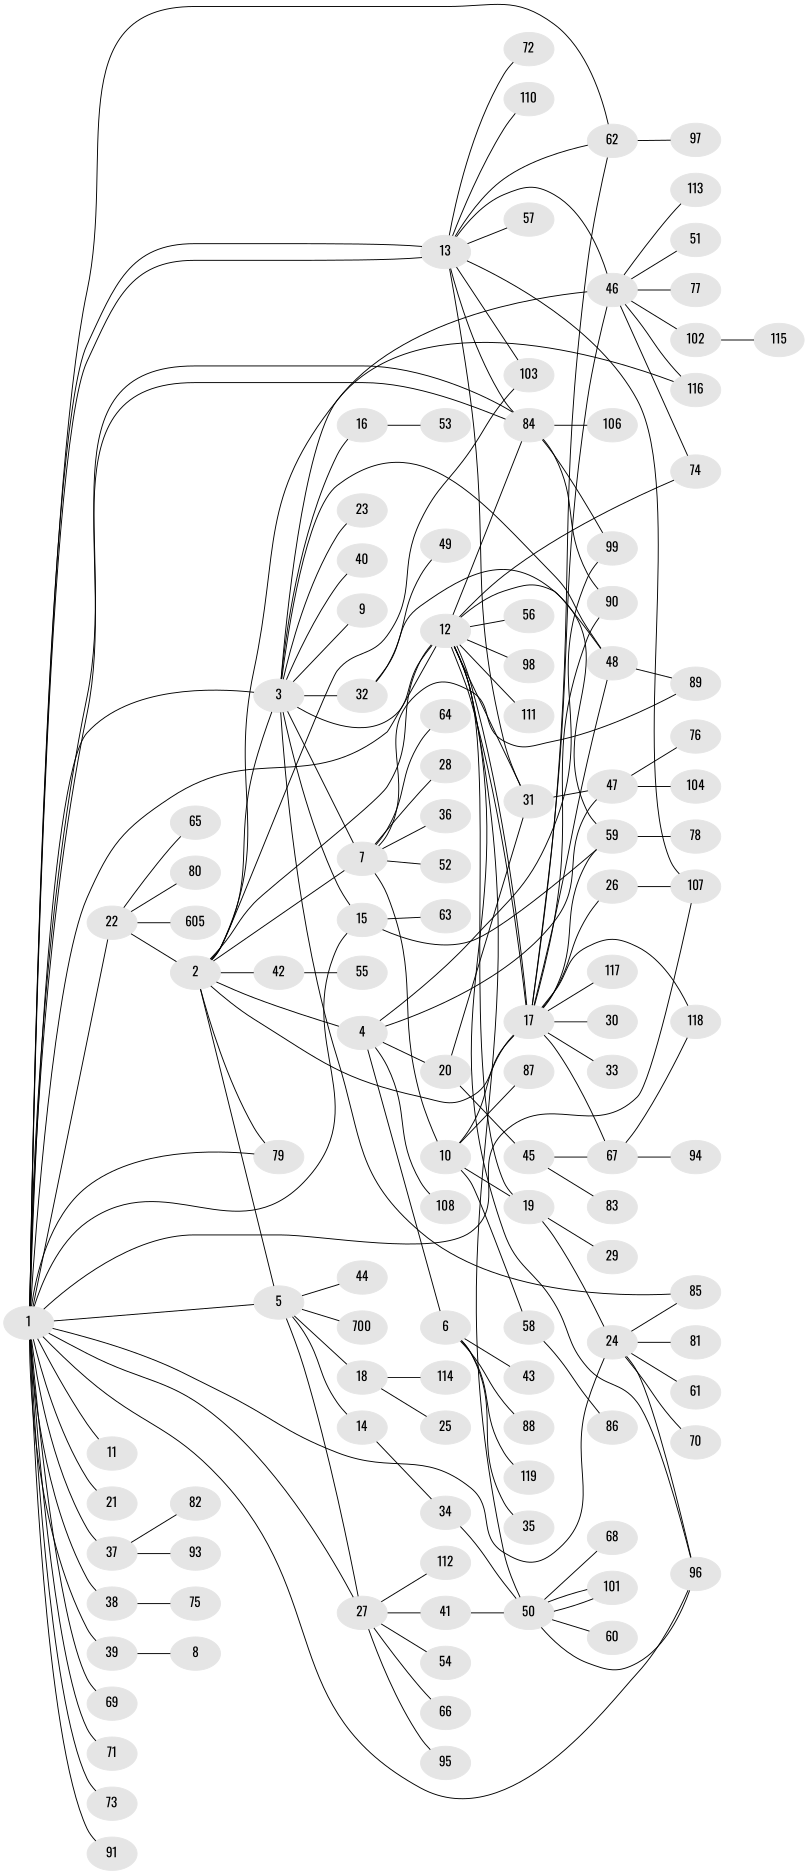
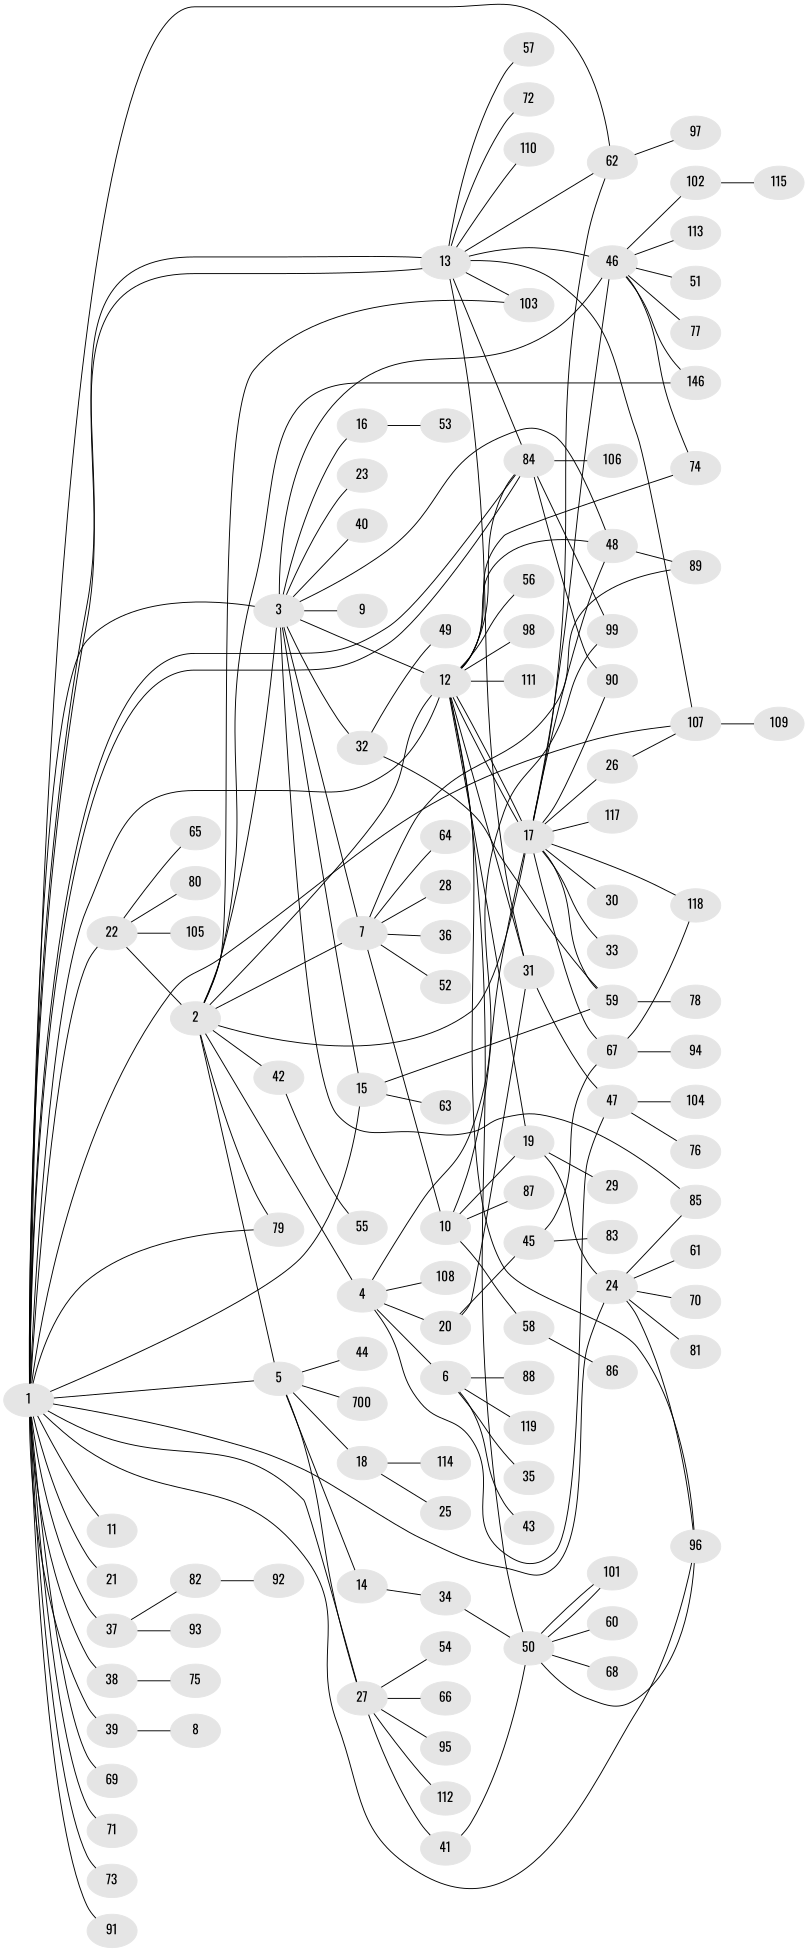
node "116": label "116" -> "146"
node "109": added
node "605": label "605" -> "105"
node "92": added
